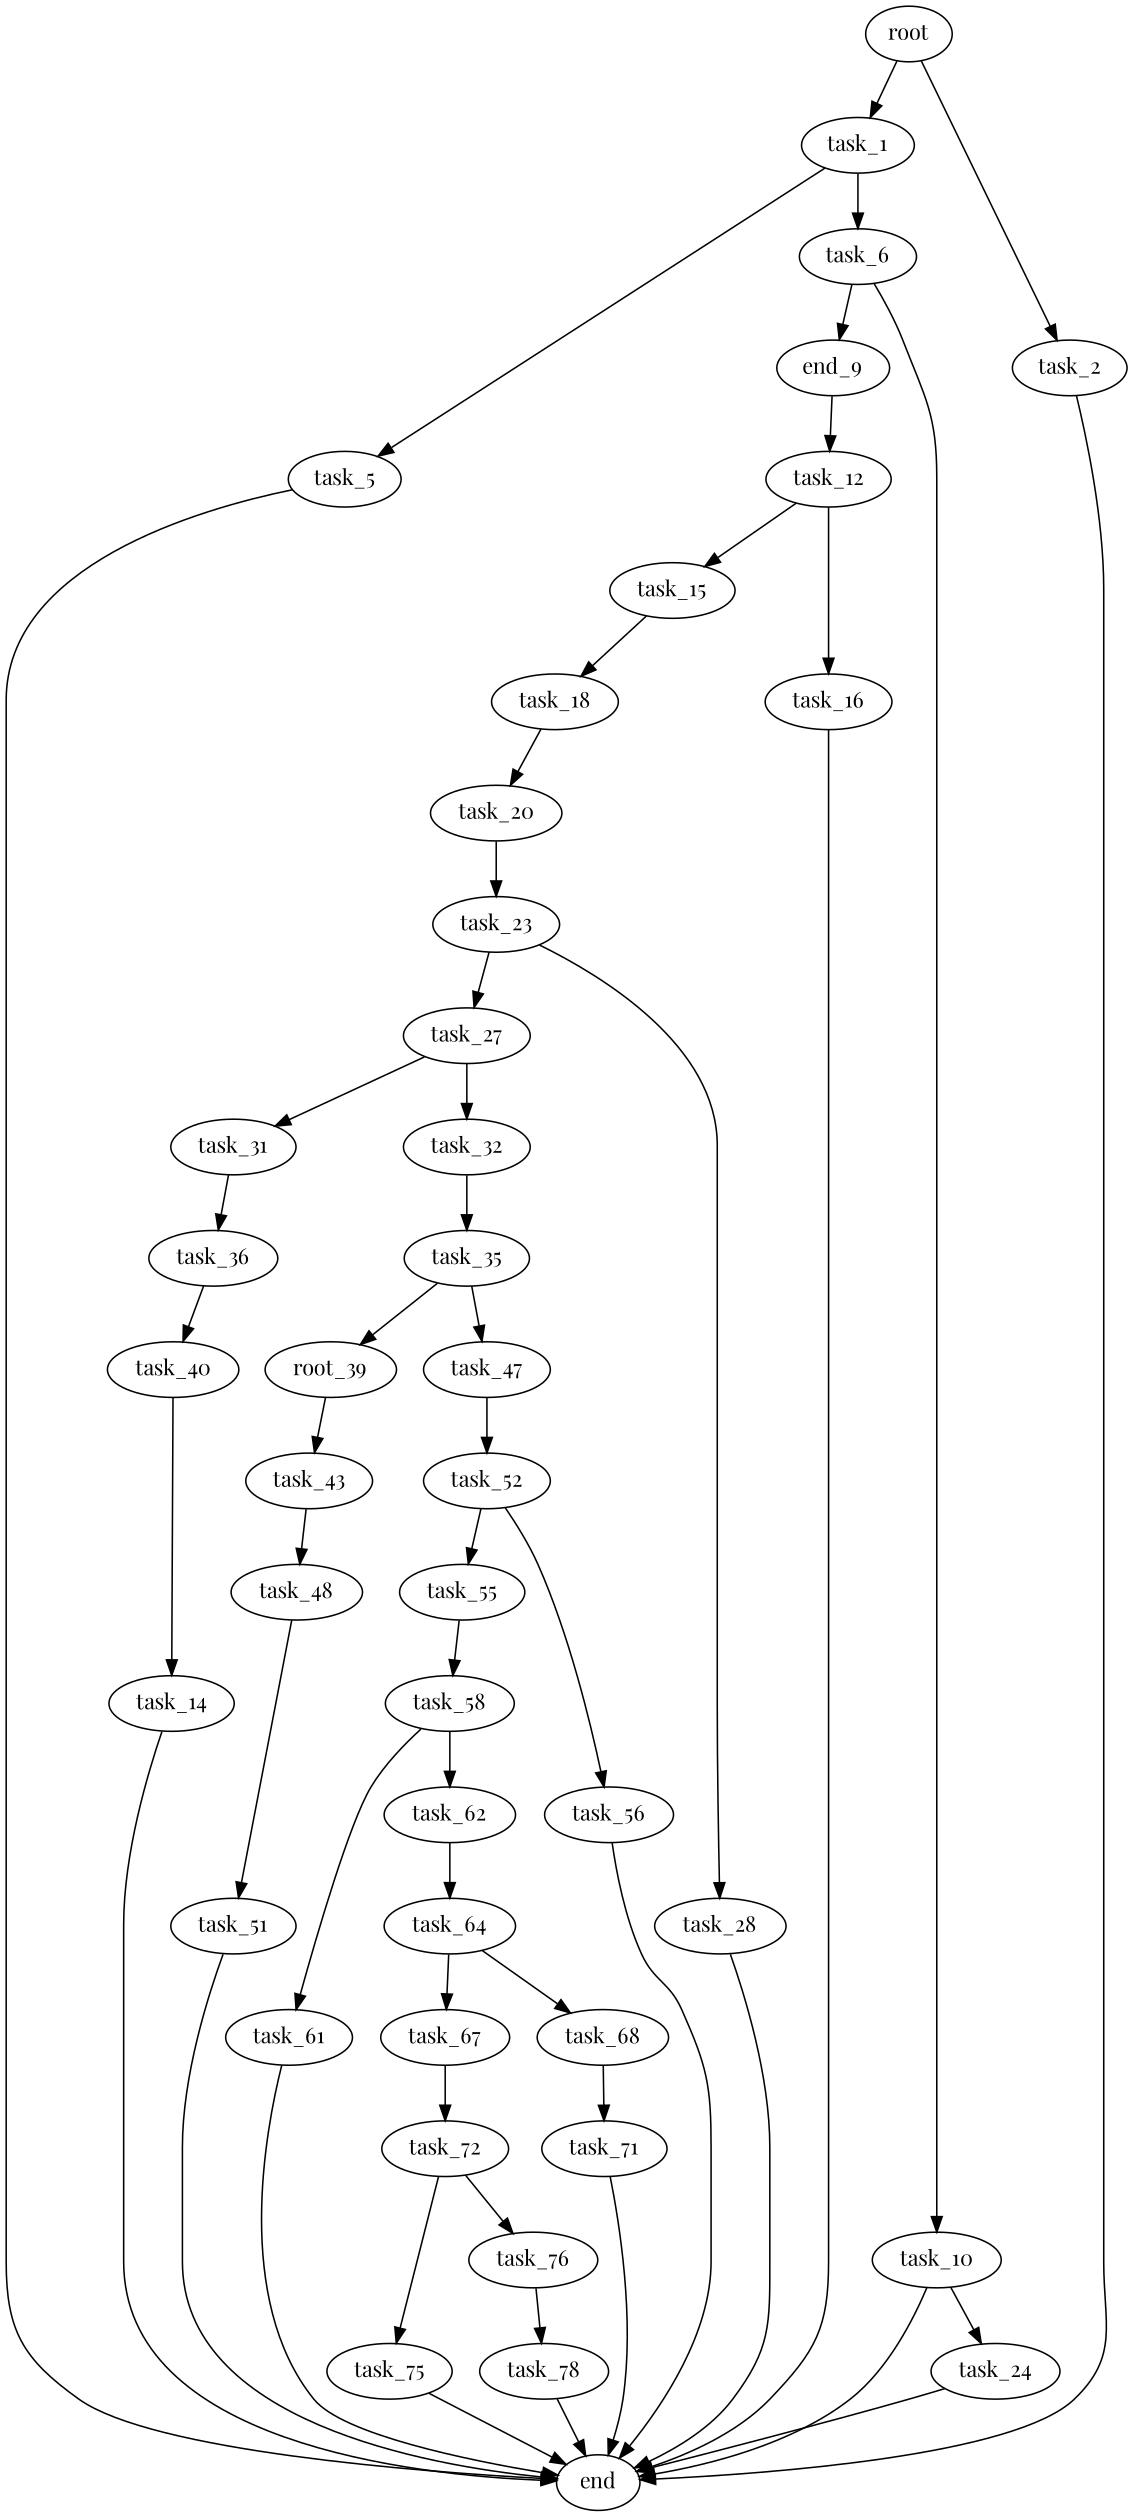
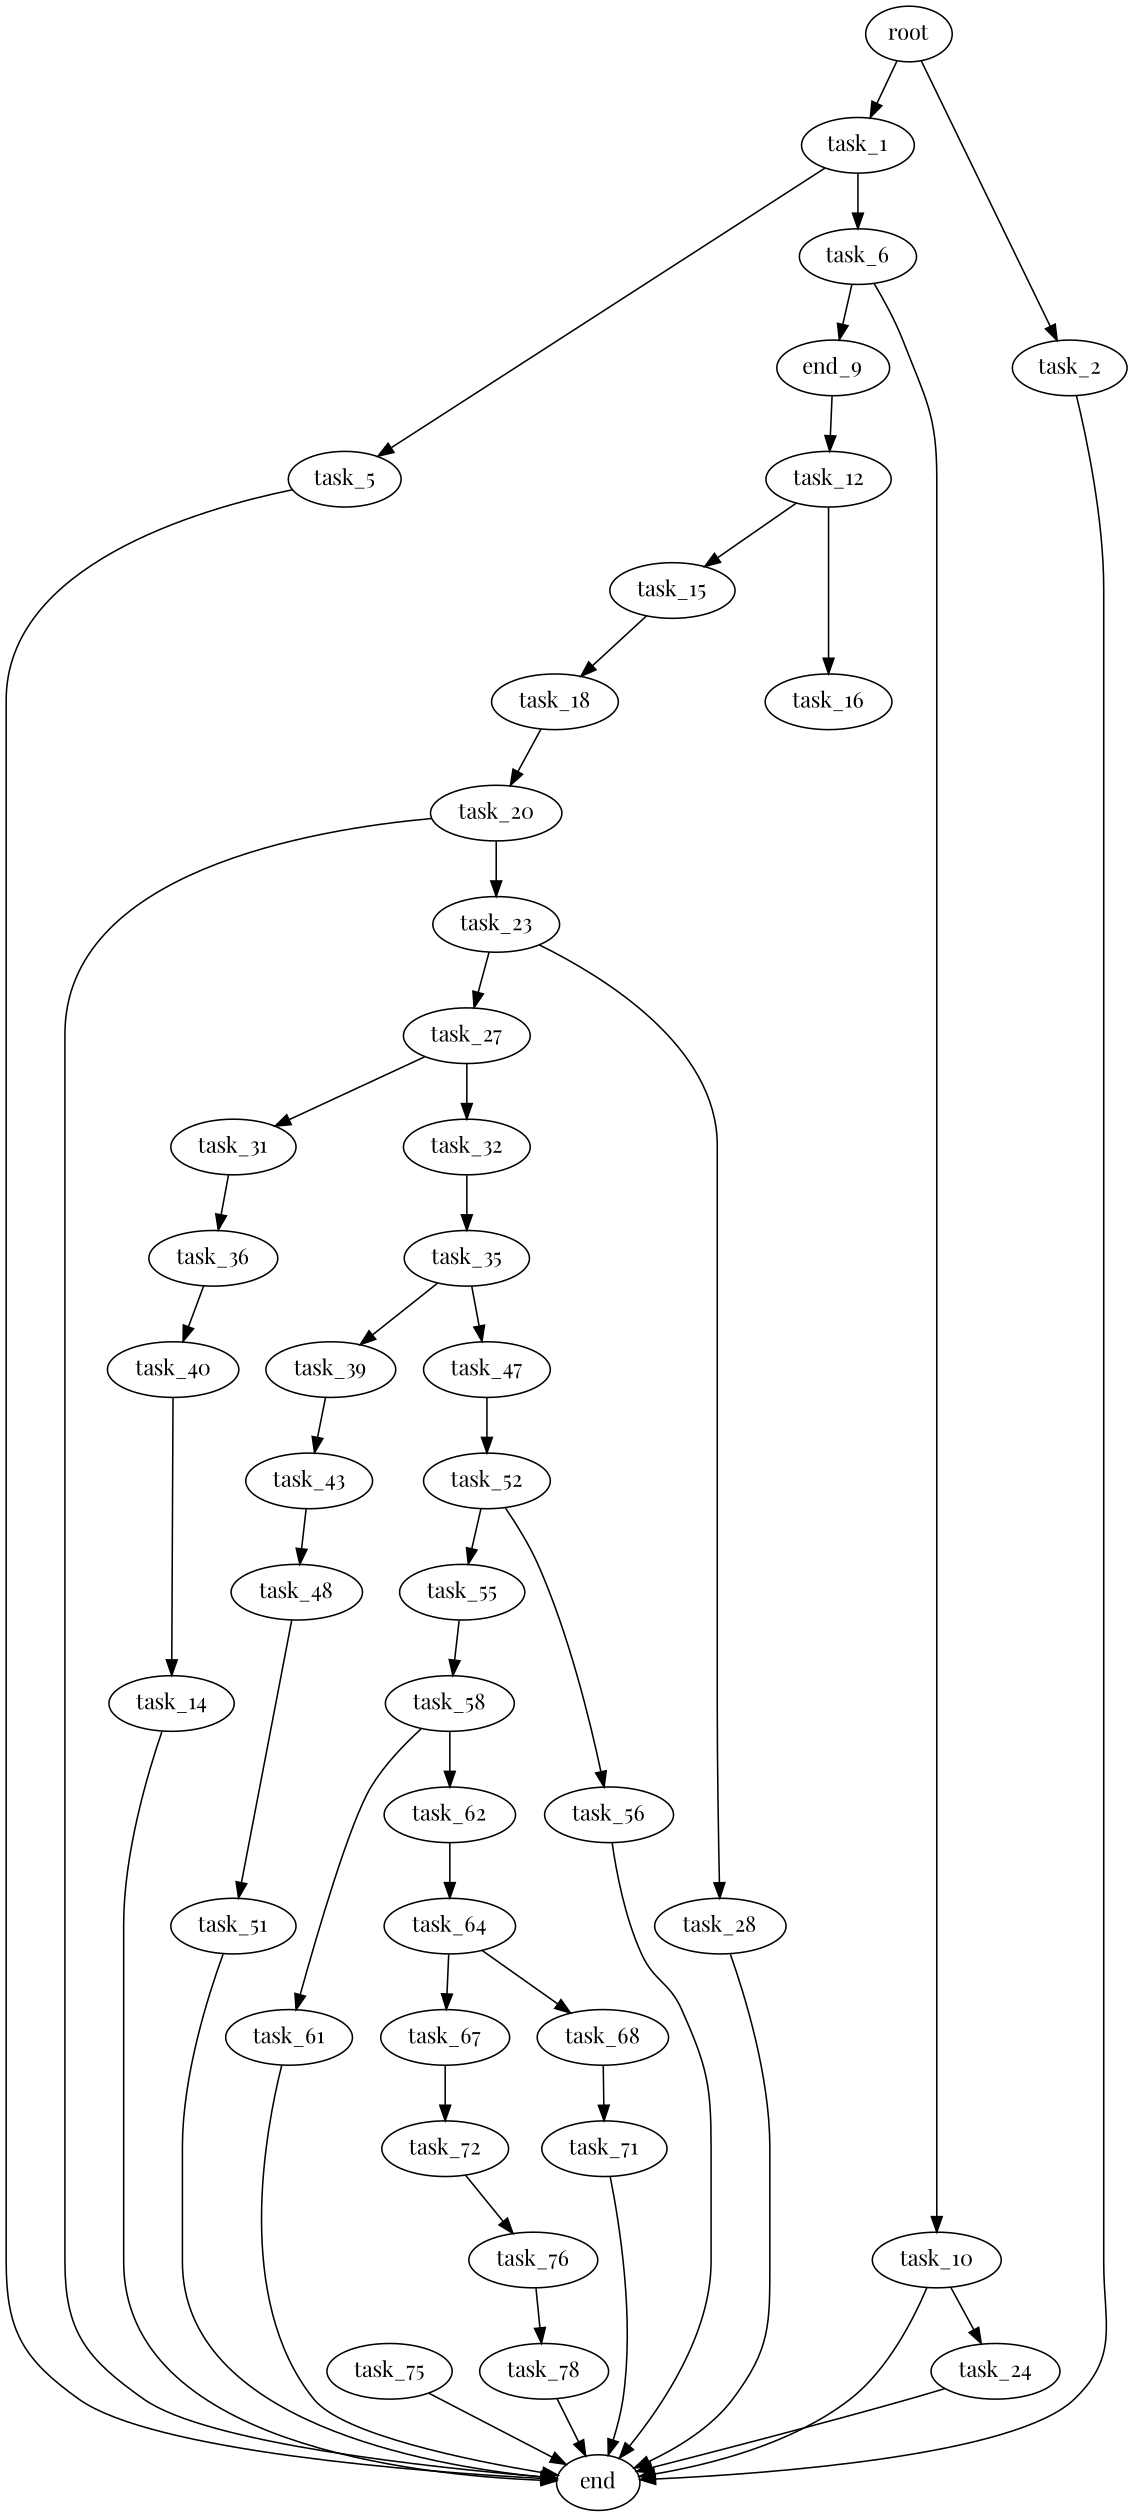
node "root_39": label "root_39" -> "task_39"
edge "task_16" -> "end": now "task_20" -> "end"
edge "task_72" -> "task_75": removed
